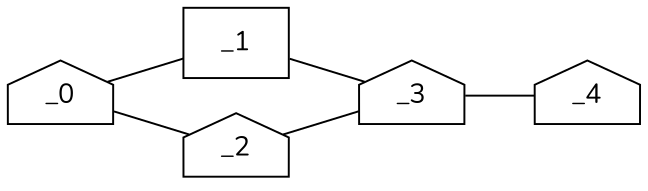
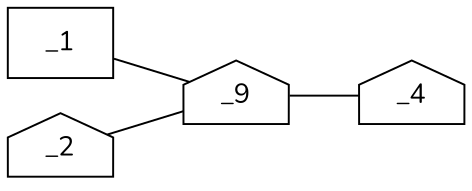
node "_0": removed
node "_3": label "_3" -> "_9"
